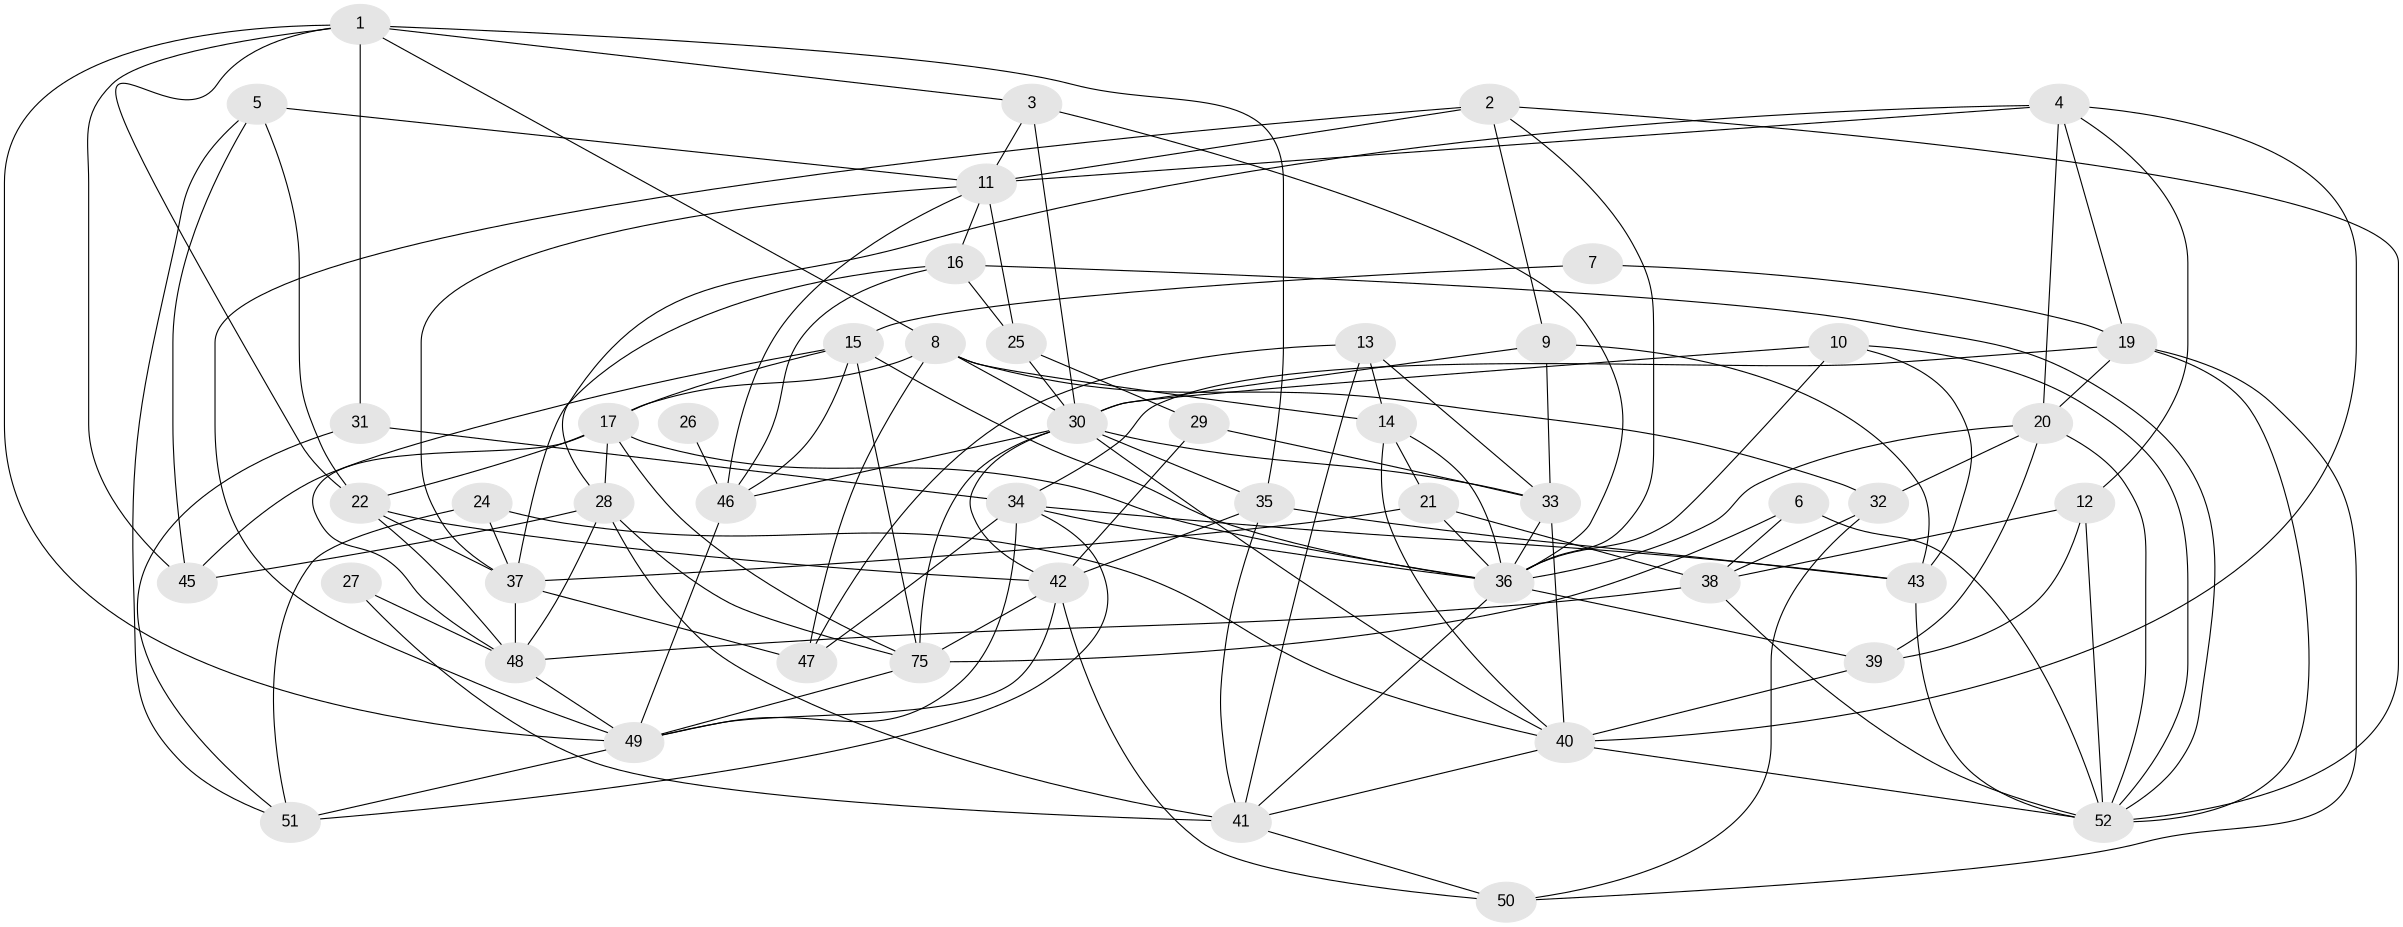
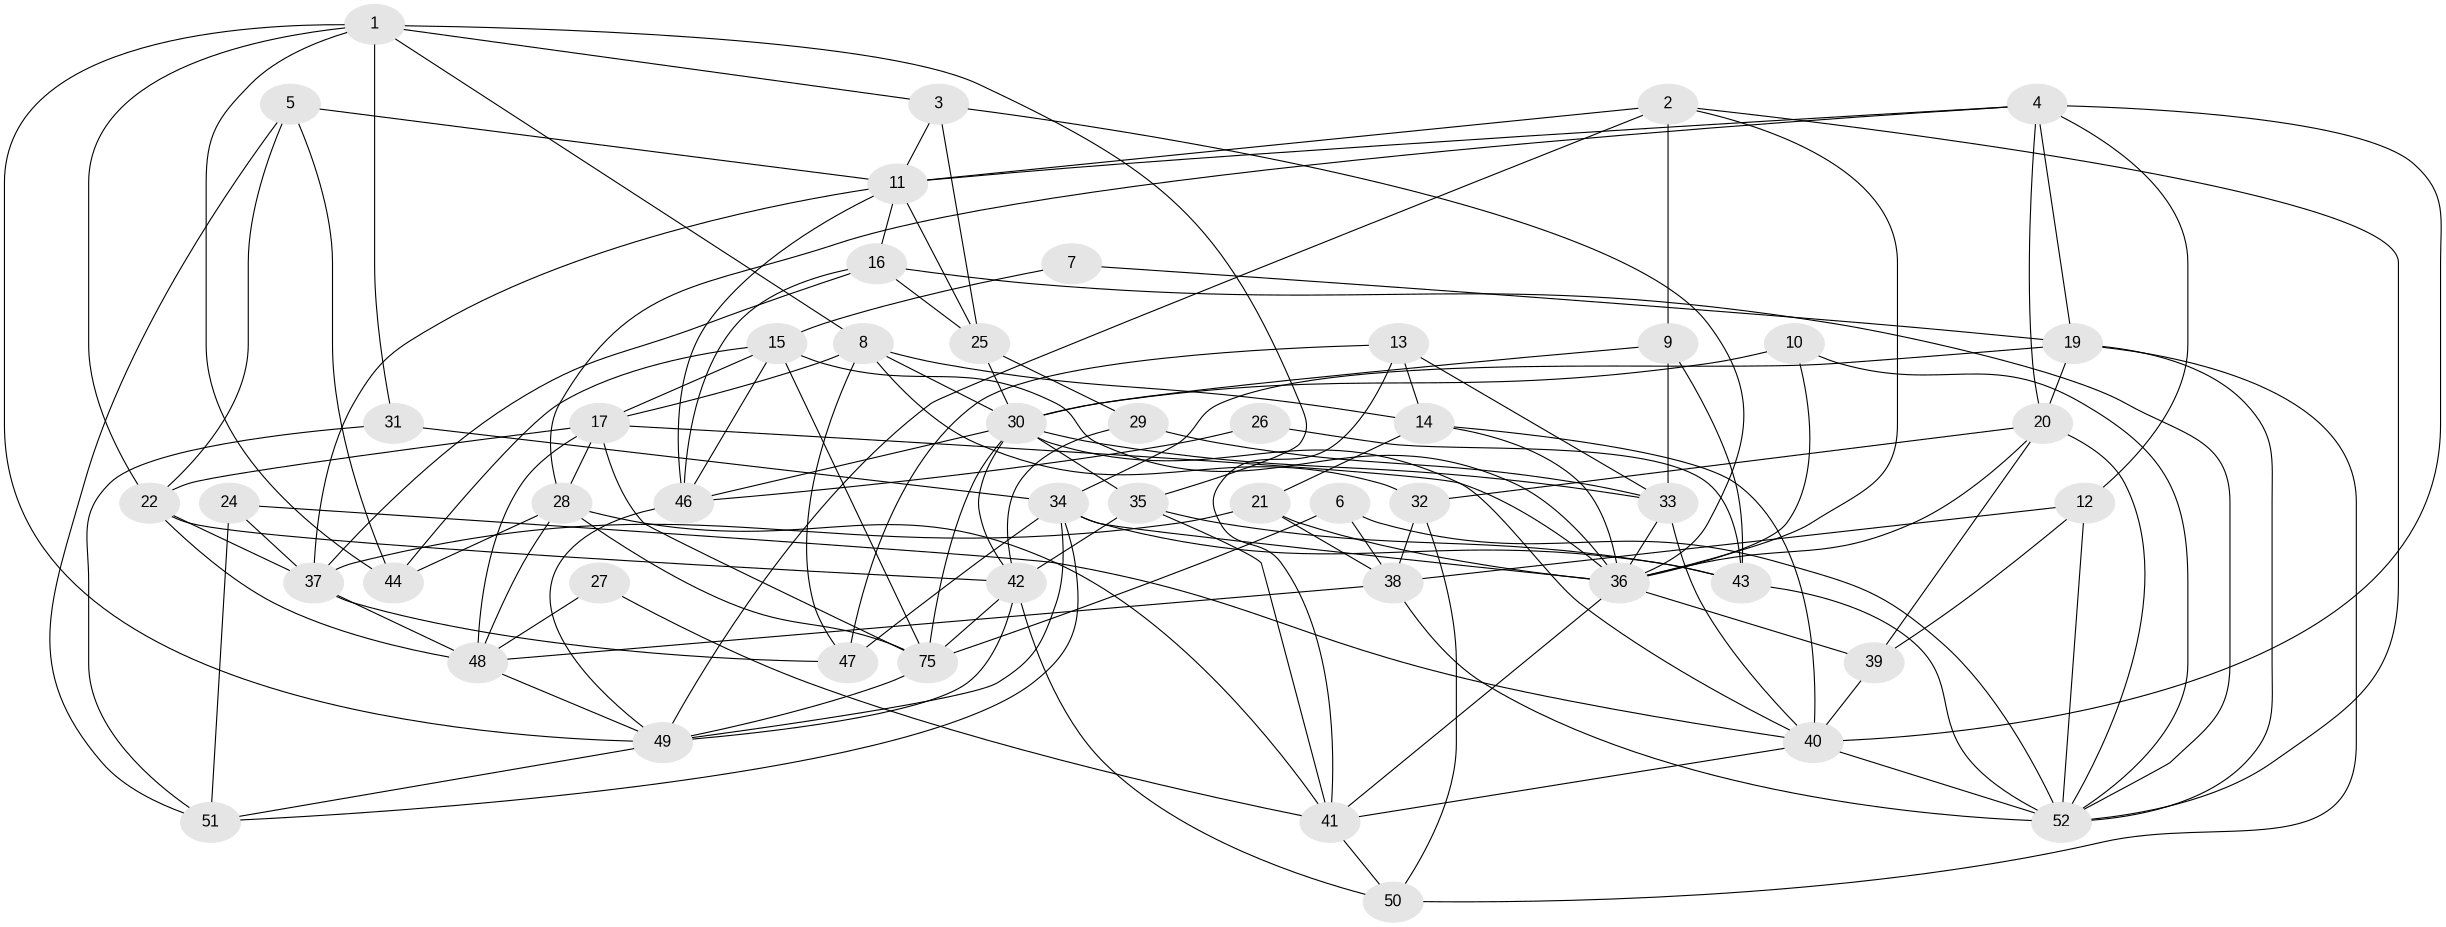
edge "3" -- "30": now "3" -- "25"
edge "10" -- "43": now "26" -- "43"
node "45": label "45" -> "44"
